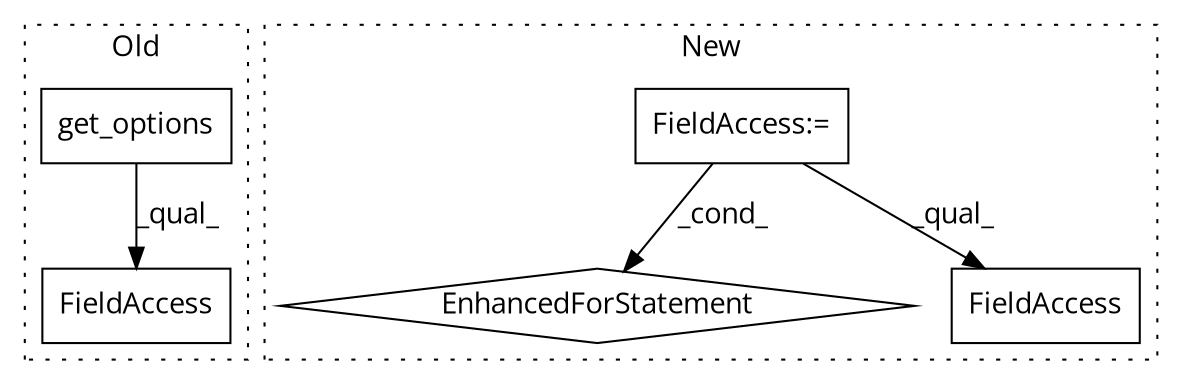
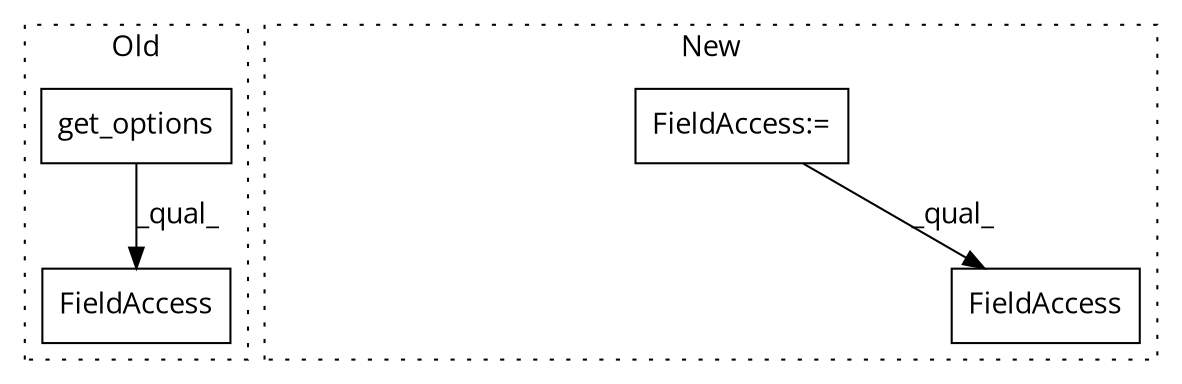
node "EnhancedForStatement": removed
